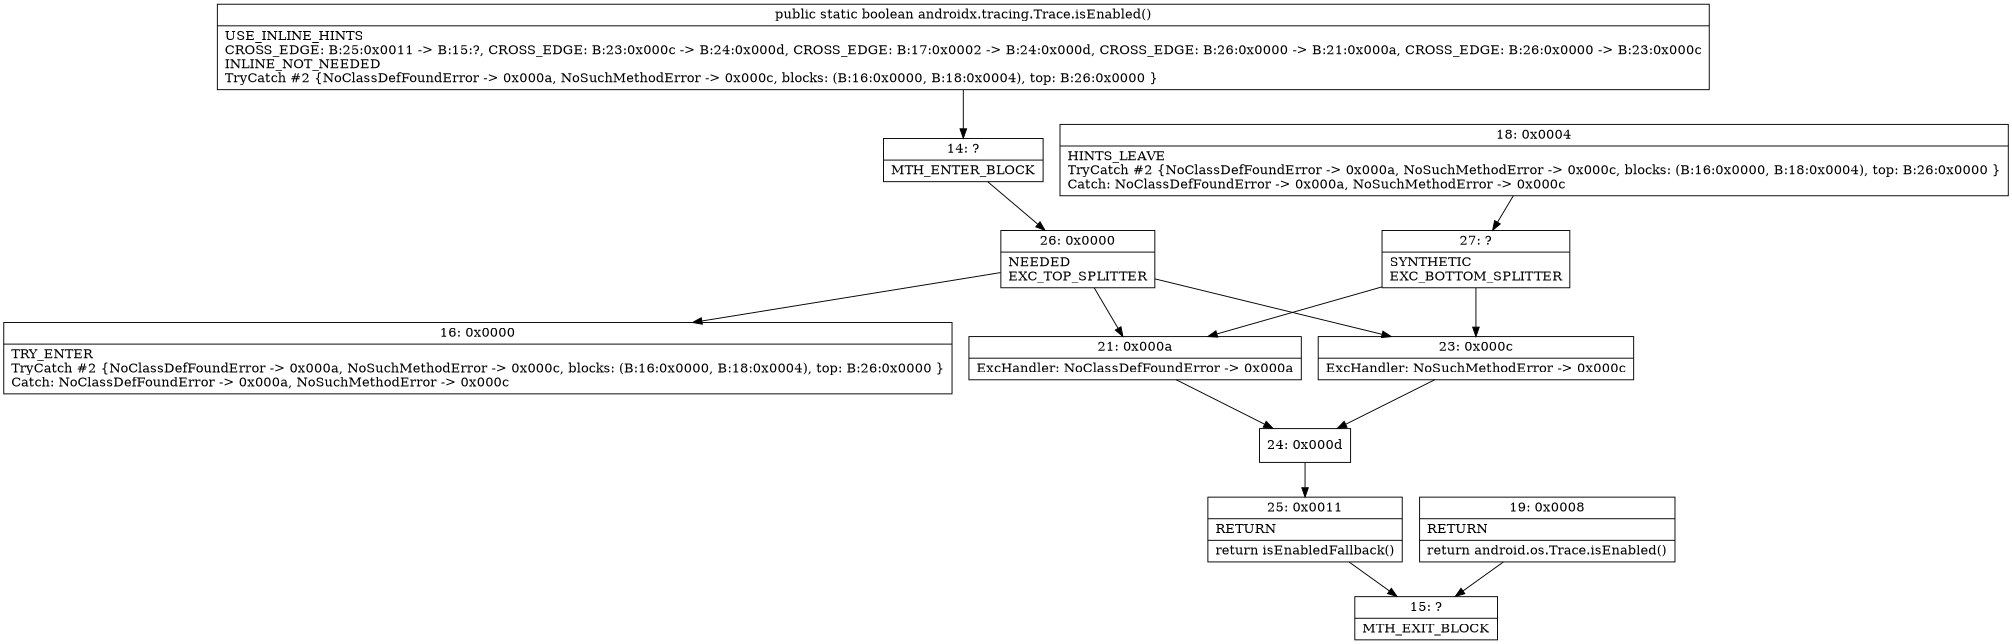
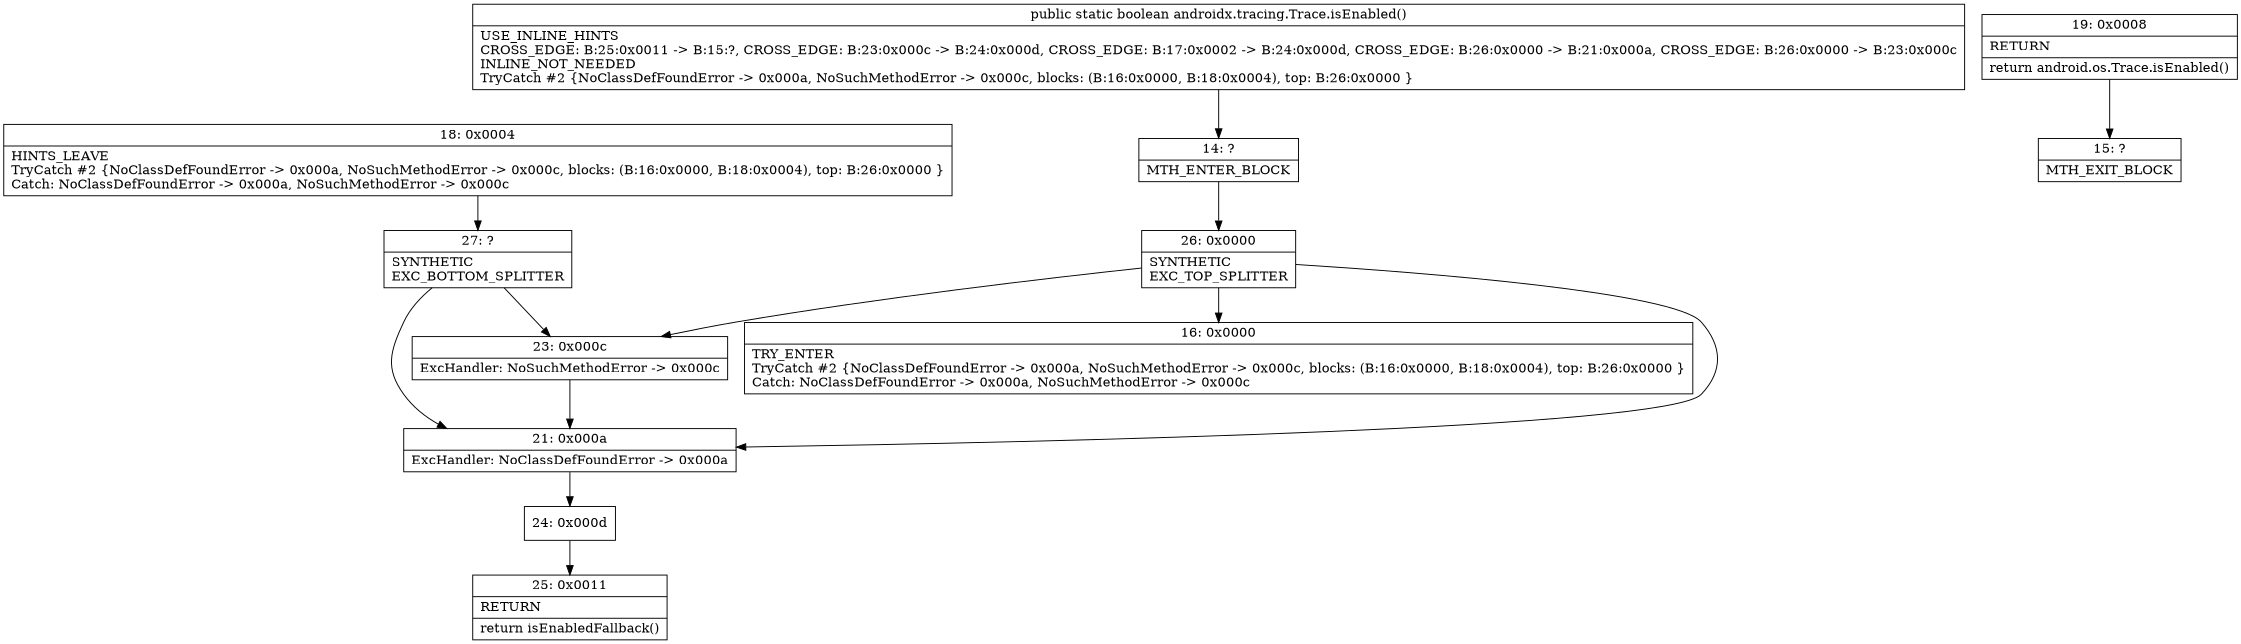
node "26: 0x0000": text "NEEDED" -> "SYNTHETIC"
edge "23: 0x000c" -> "24: 0x000d": now "23: 0x000c" -> "21: 0x000a"
edge "25: 0x0011" -> "15: ?": removed
